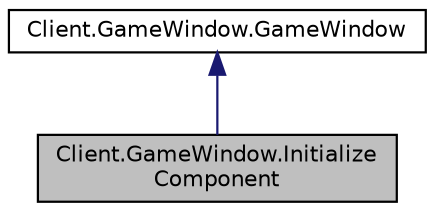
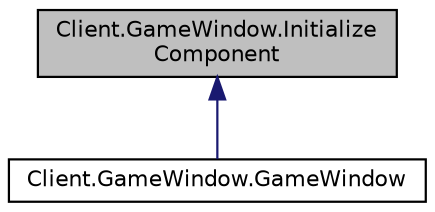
edge "Client.GameWindow.Initialize Component" -> "Client.GameWindow.GameWindow": reversed
